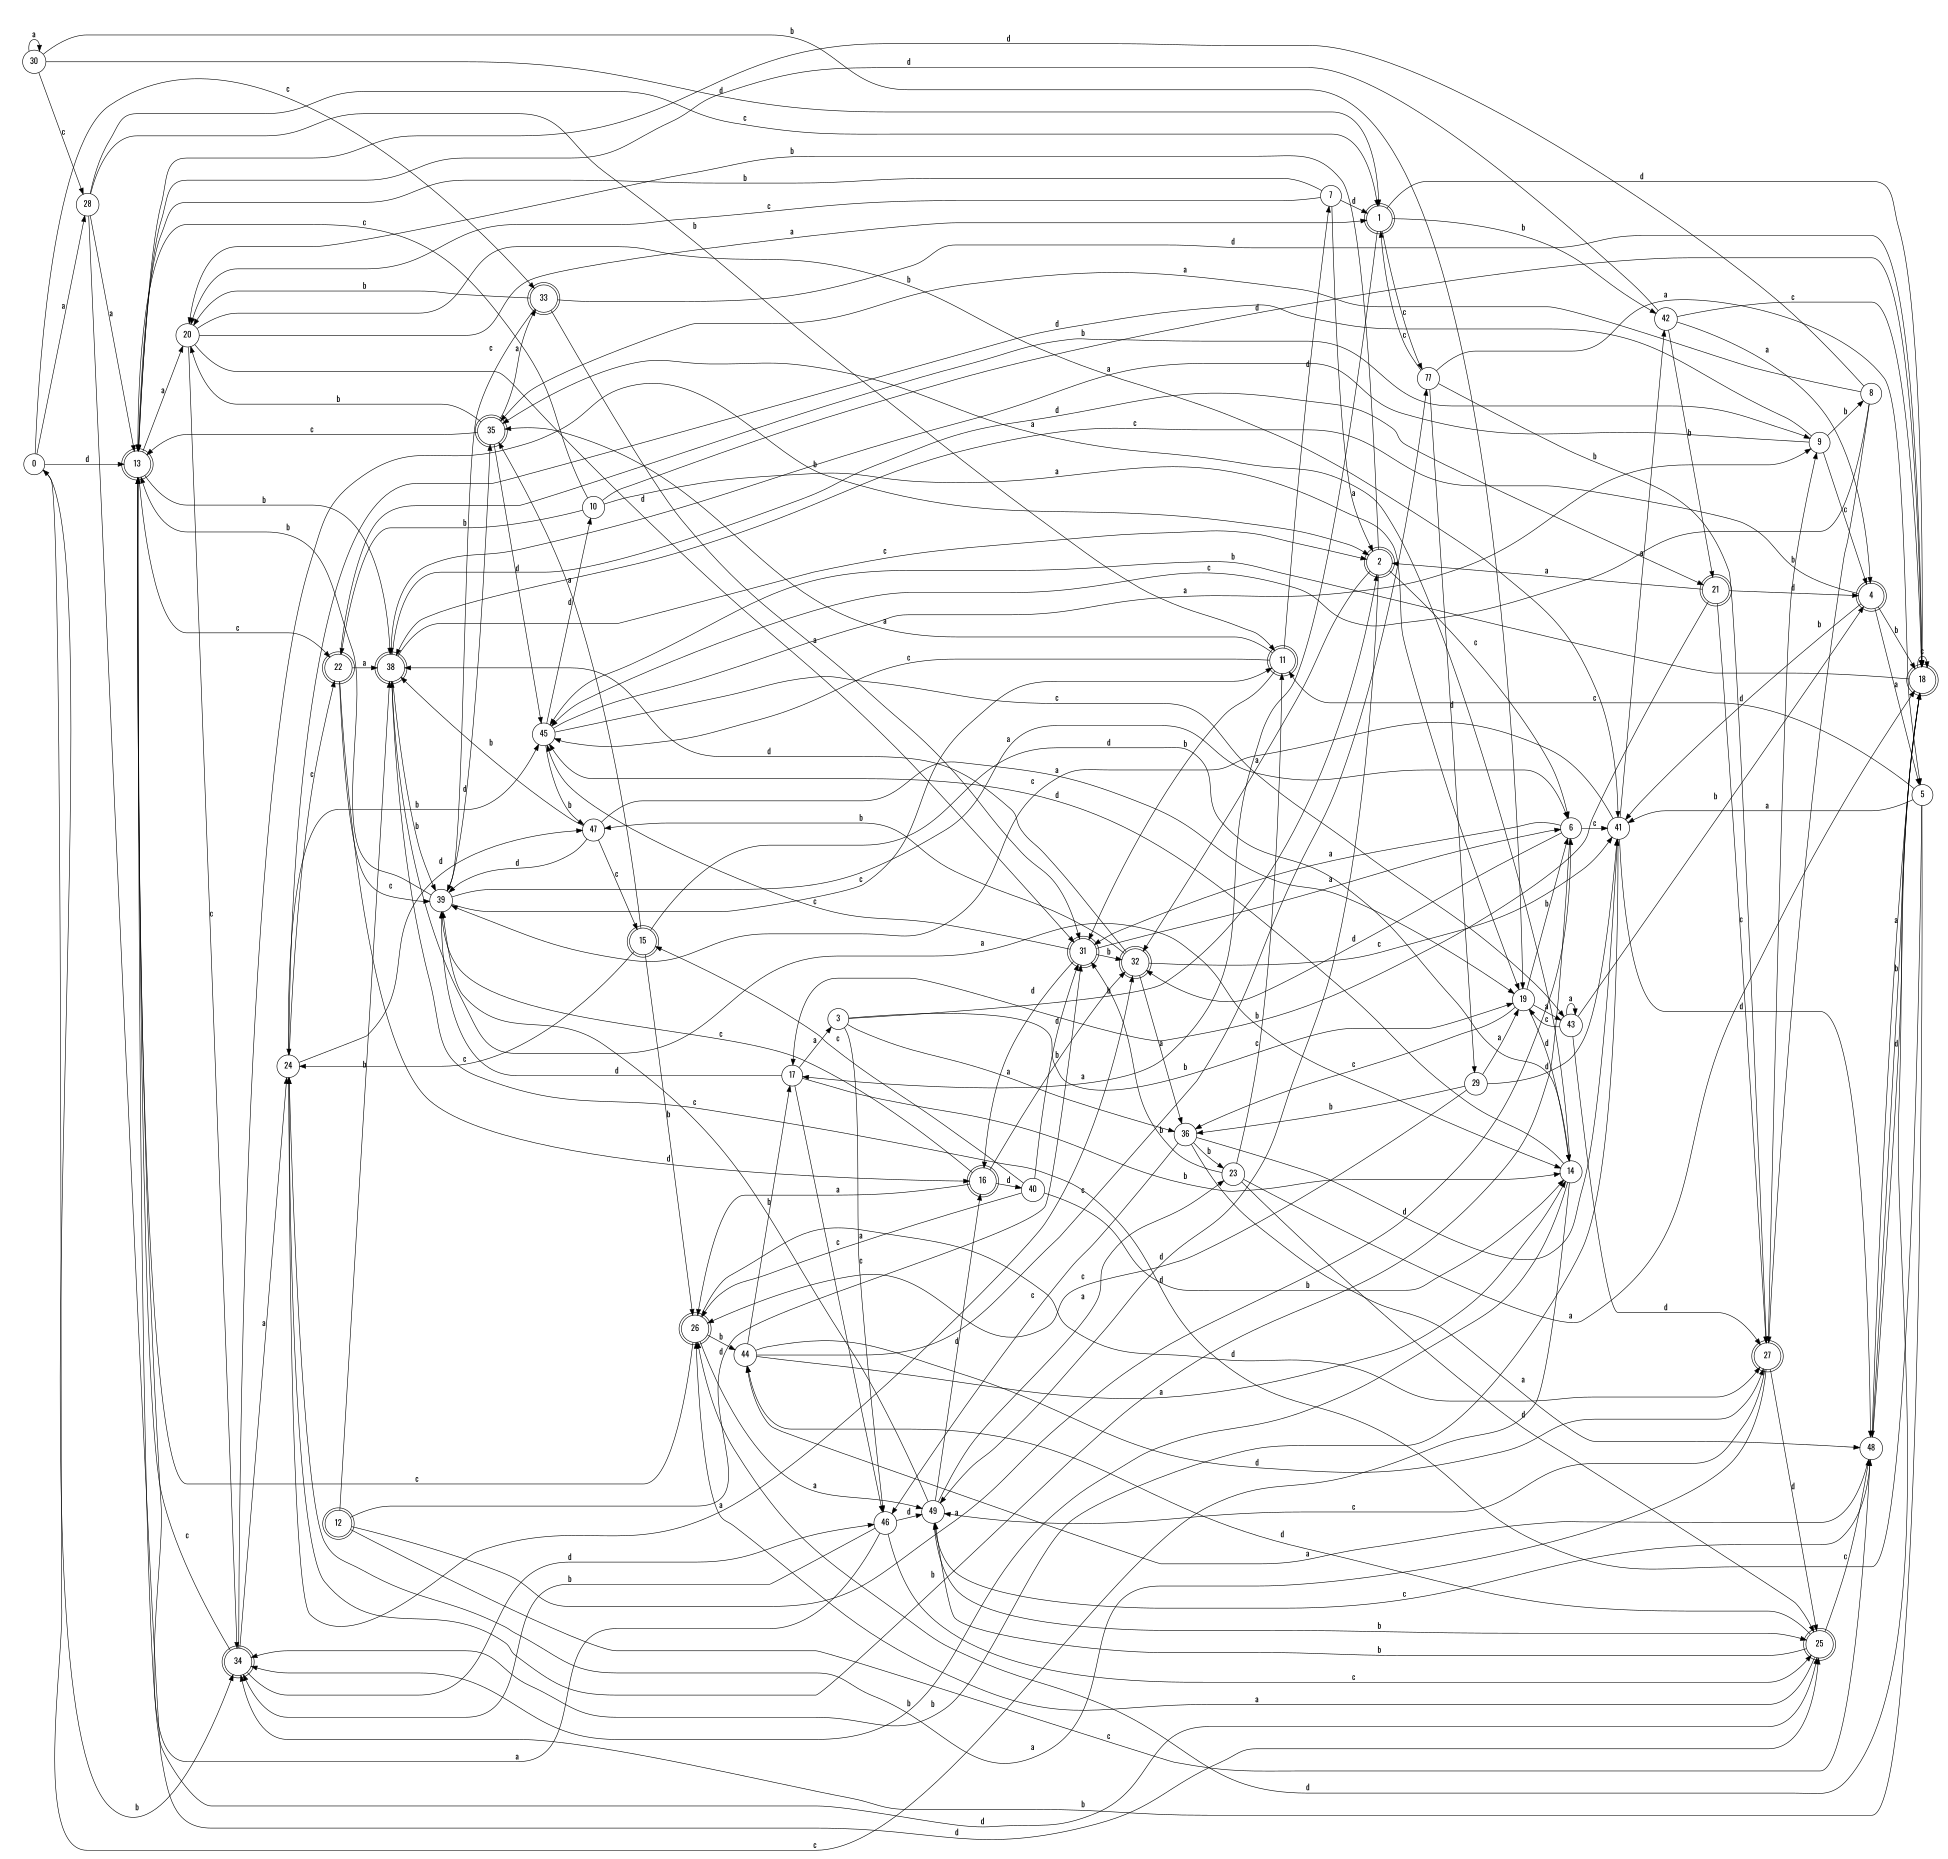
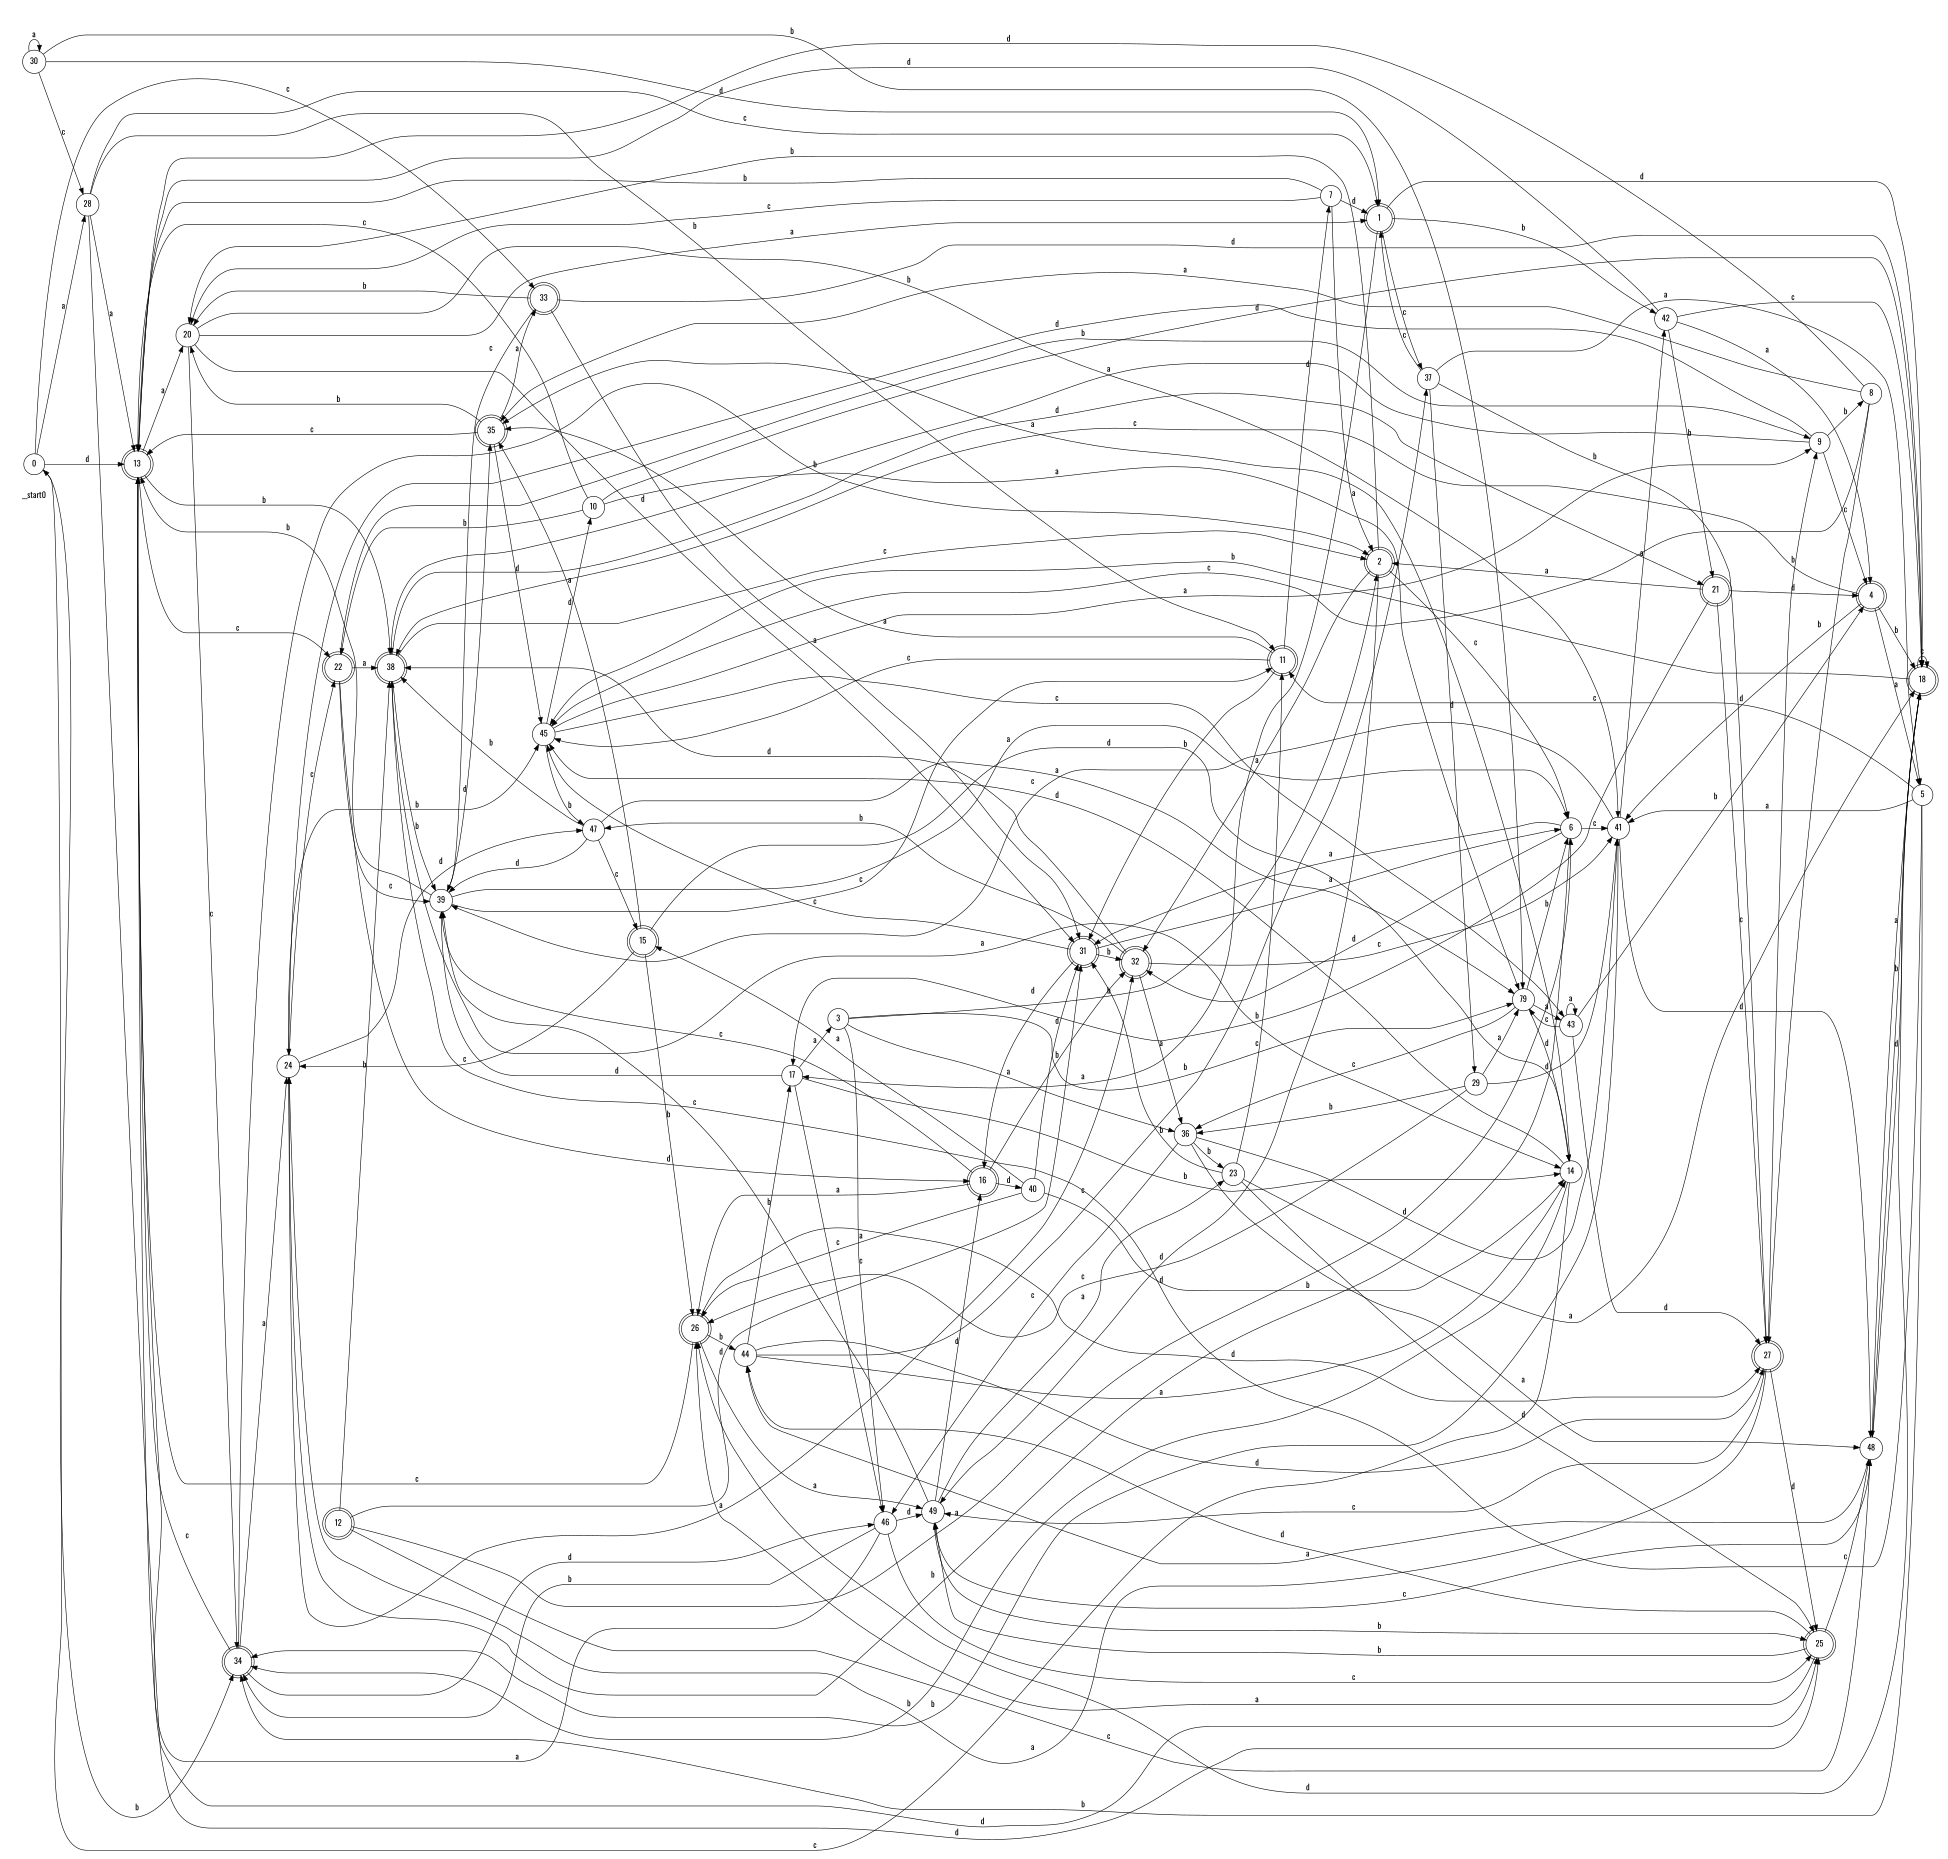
node "77": label "77" -> "37"
node "__start0": added
node "19": label "19" -> "79"
edge "40" -> "15": label "c" -> "a"
